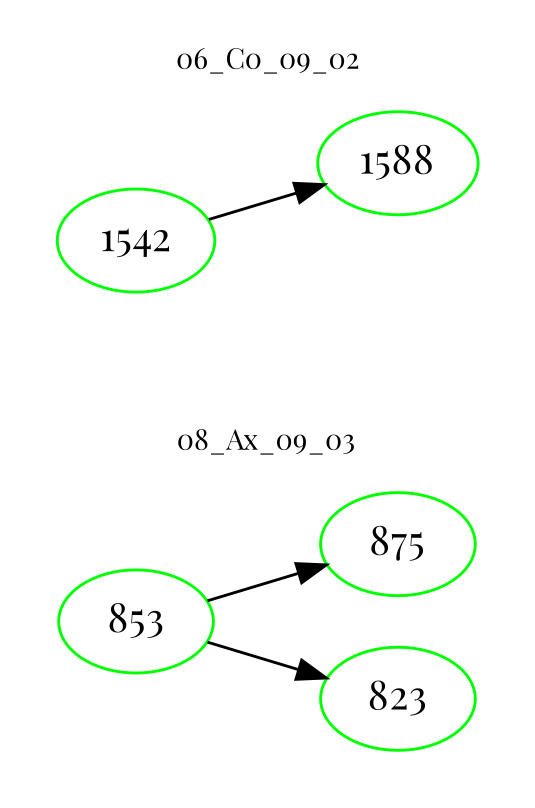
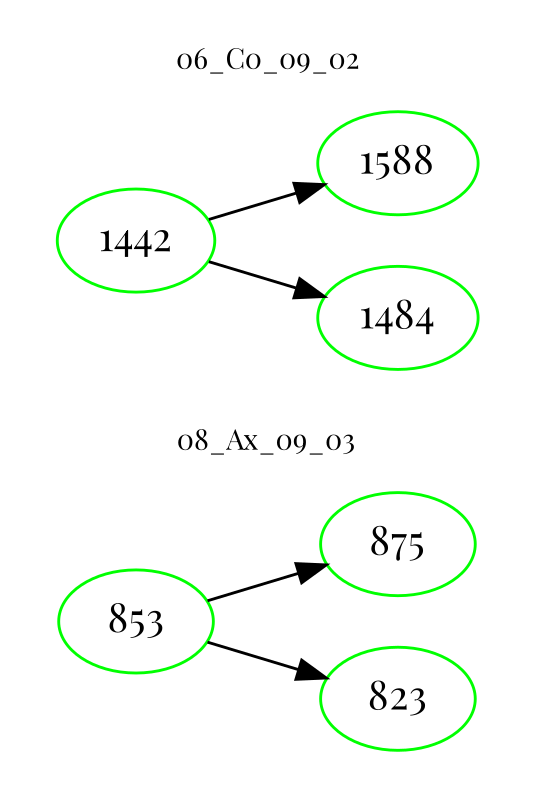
node "1542": label "1542" -> "1442"
node "1484": added
